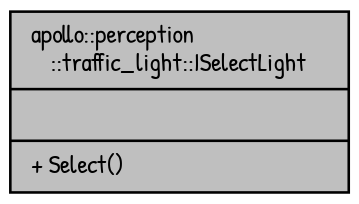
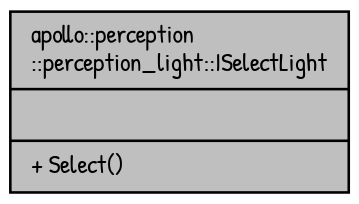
node "apollo::perception": text "::traffic_light::ISelectLight" -> "::perception_light::ISelectLight"
